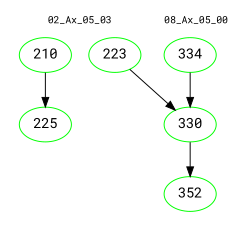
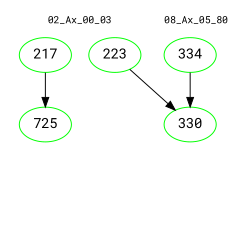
cluster "02_Ax_05_03": label "02_Ax_05_03" -> "02_Ax_00_03"
cluster "08_Ax_05_00": label "08_Ax_05_00" -> "08_Ax_05_80"
node "210": label "210" -> "217"
node "225": label "225" -> "725"
node "352": removed
